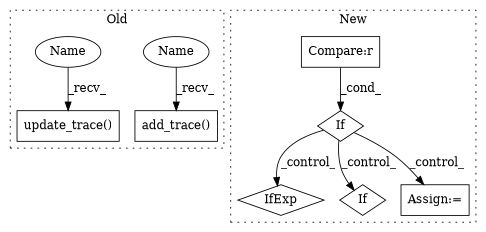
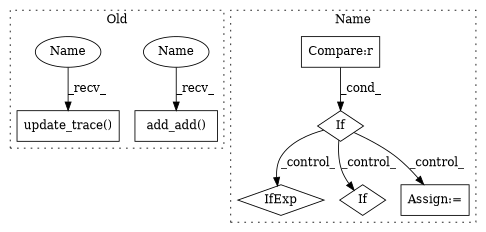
cluster "New": label "New" -> "Name"
node "add_trace()": label "add_trace()" -> "add_add()"
